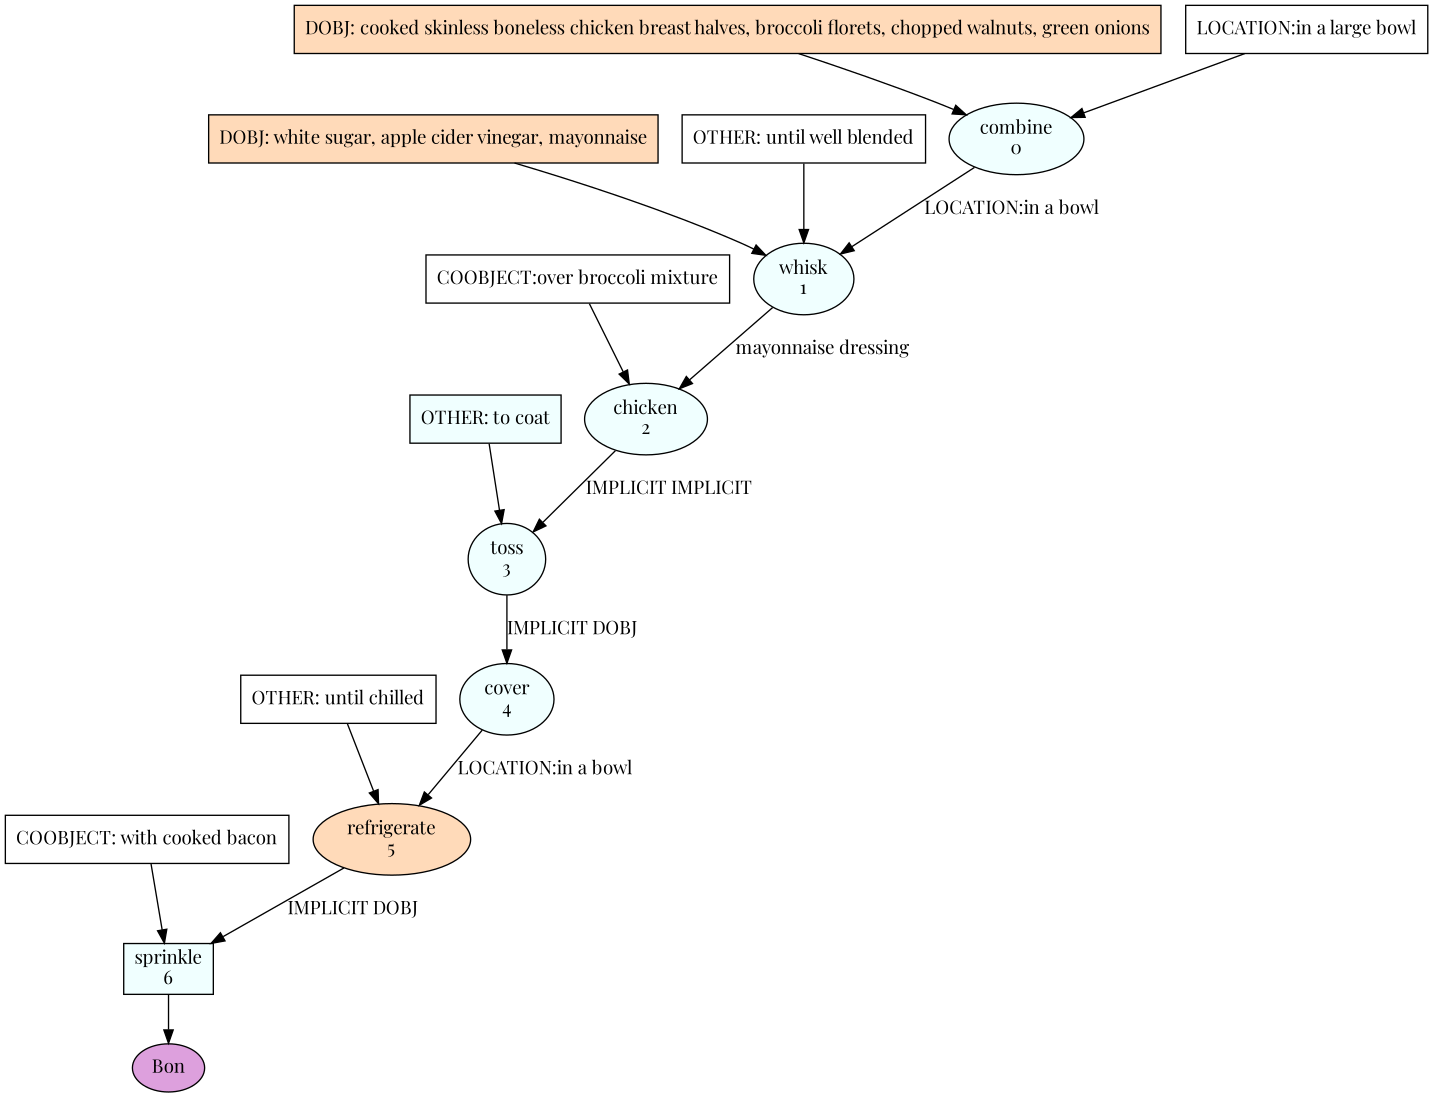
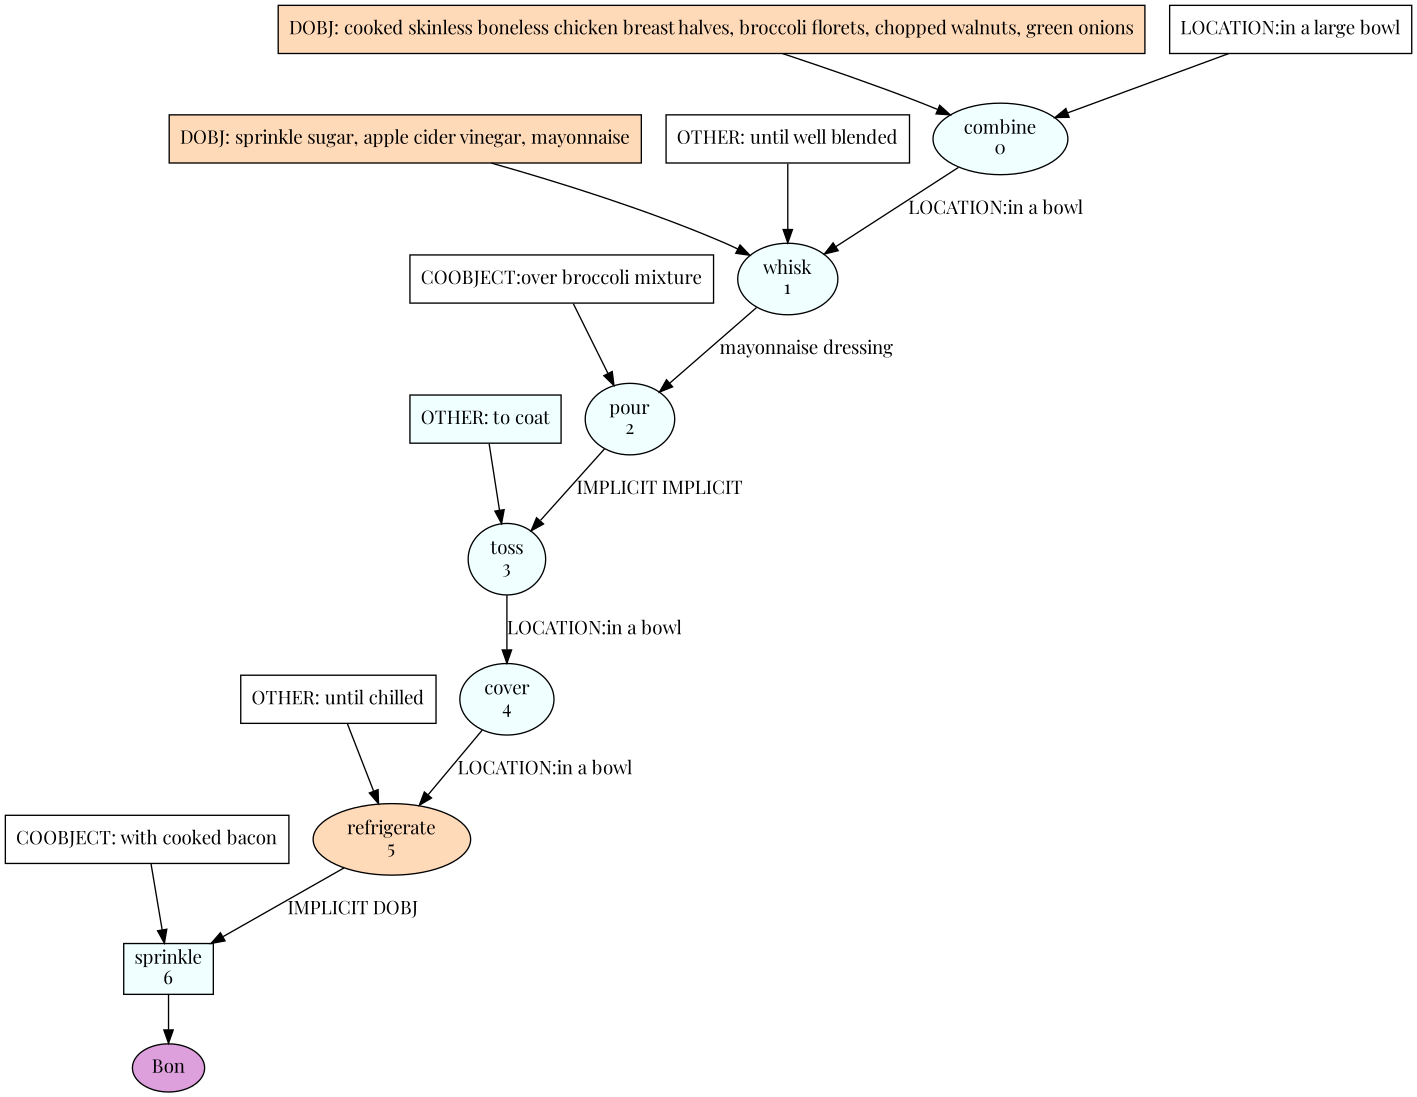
node "DOBJ: white sugar, apple cider vinegar, mayonnaise": label "DOBJ: white sugar, apple cider vinegar, mayonnaise" -> "DOBJ: sprinkle sugar, apple cider vinegar, mayonnaise"
node "chicken 2": label "chicken 2" -> "pour 2"
edge "toss 3" -> "cover 4": label "IMPLICIT DOBJ" -> "LOCATION:in a bowl"
